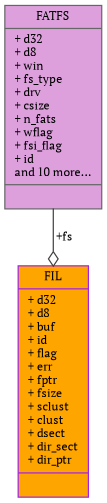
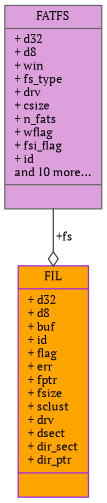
node "FIL": text "+ clust" -> "+ drv"
